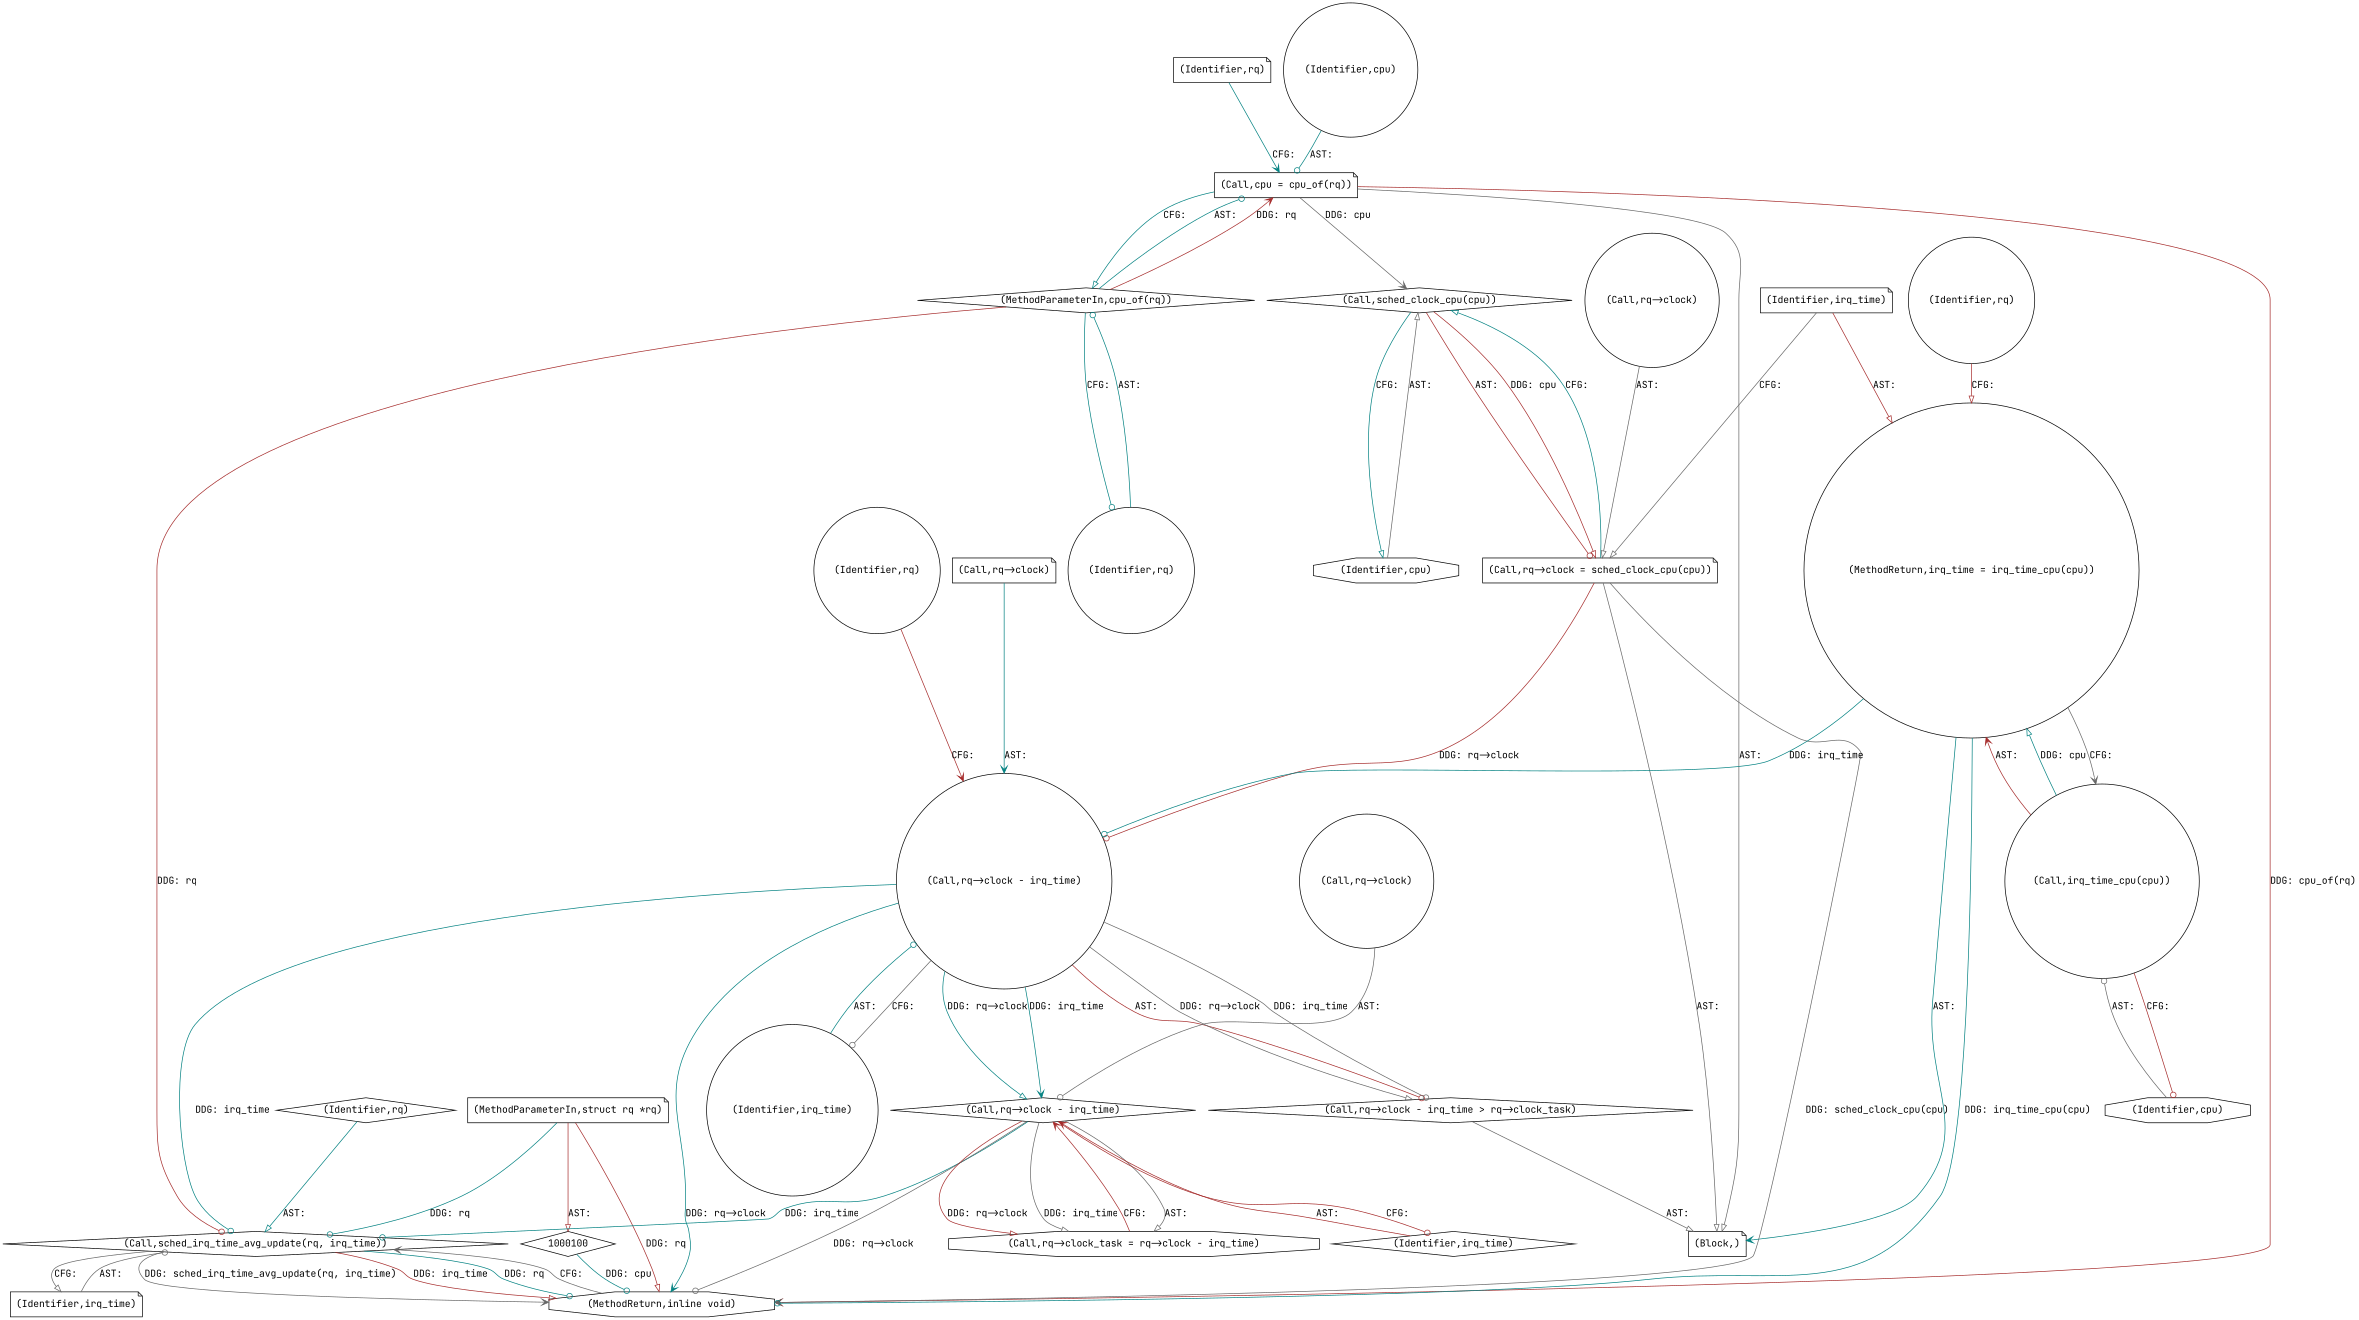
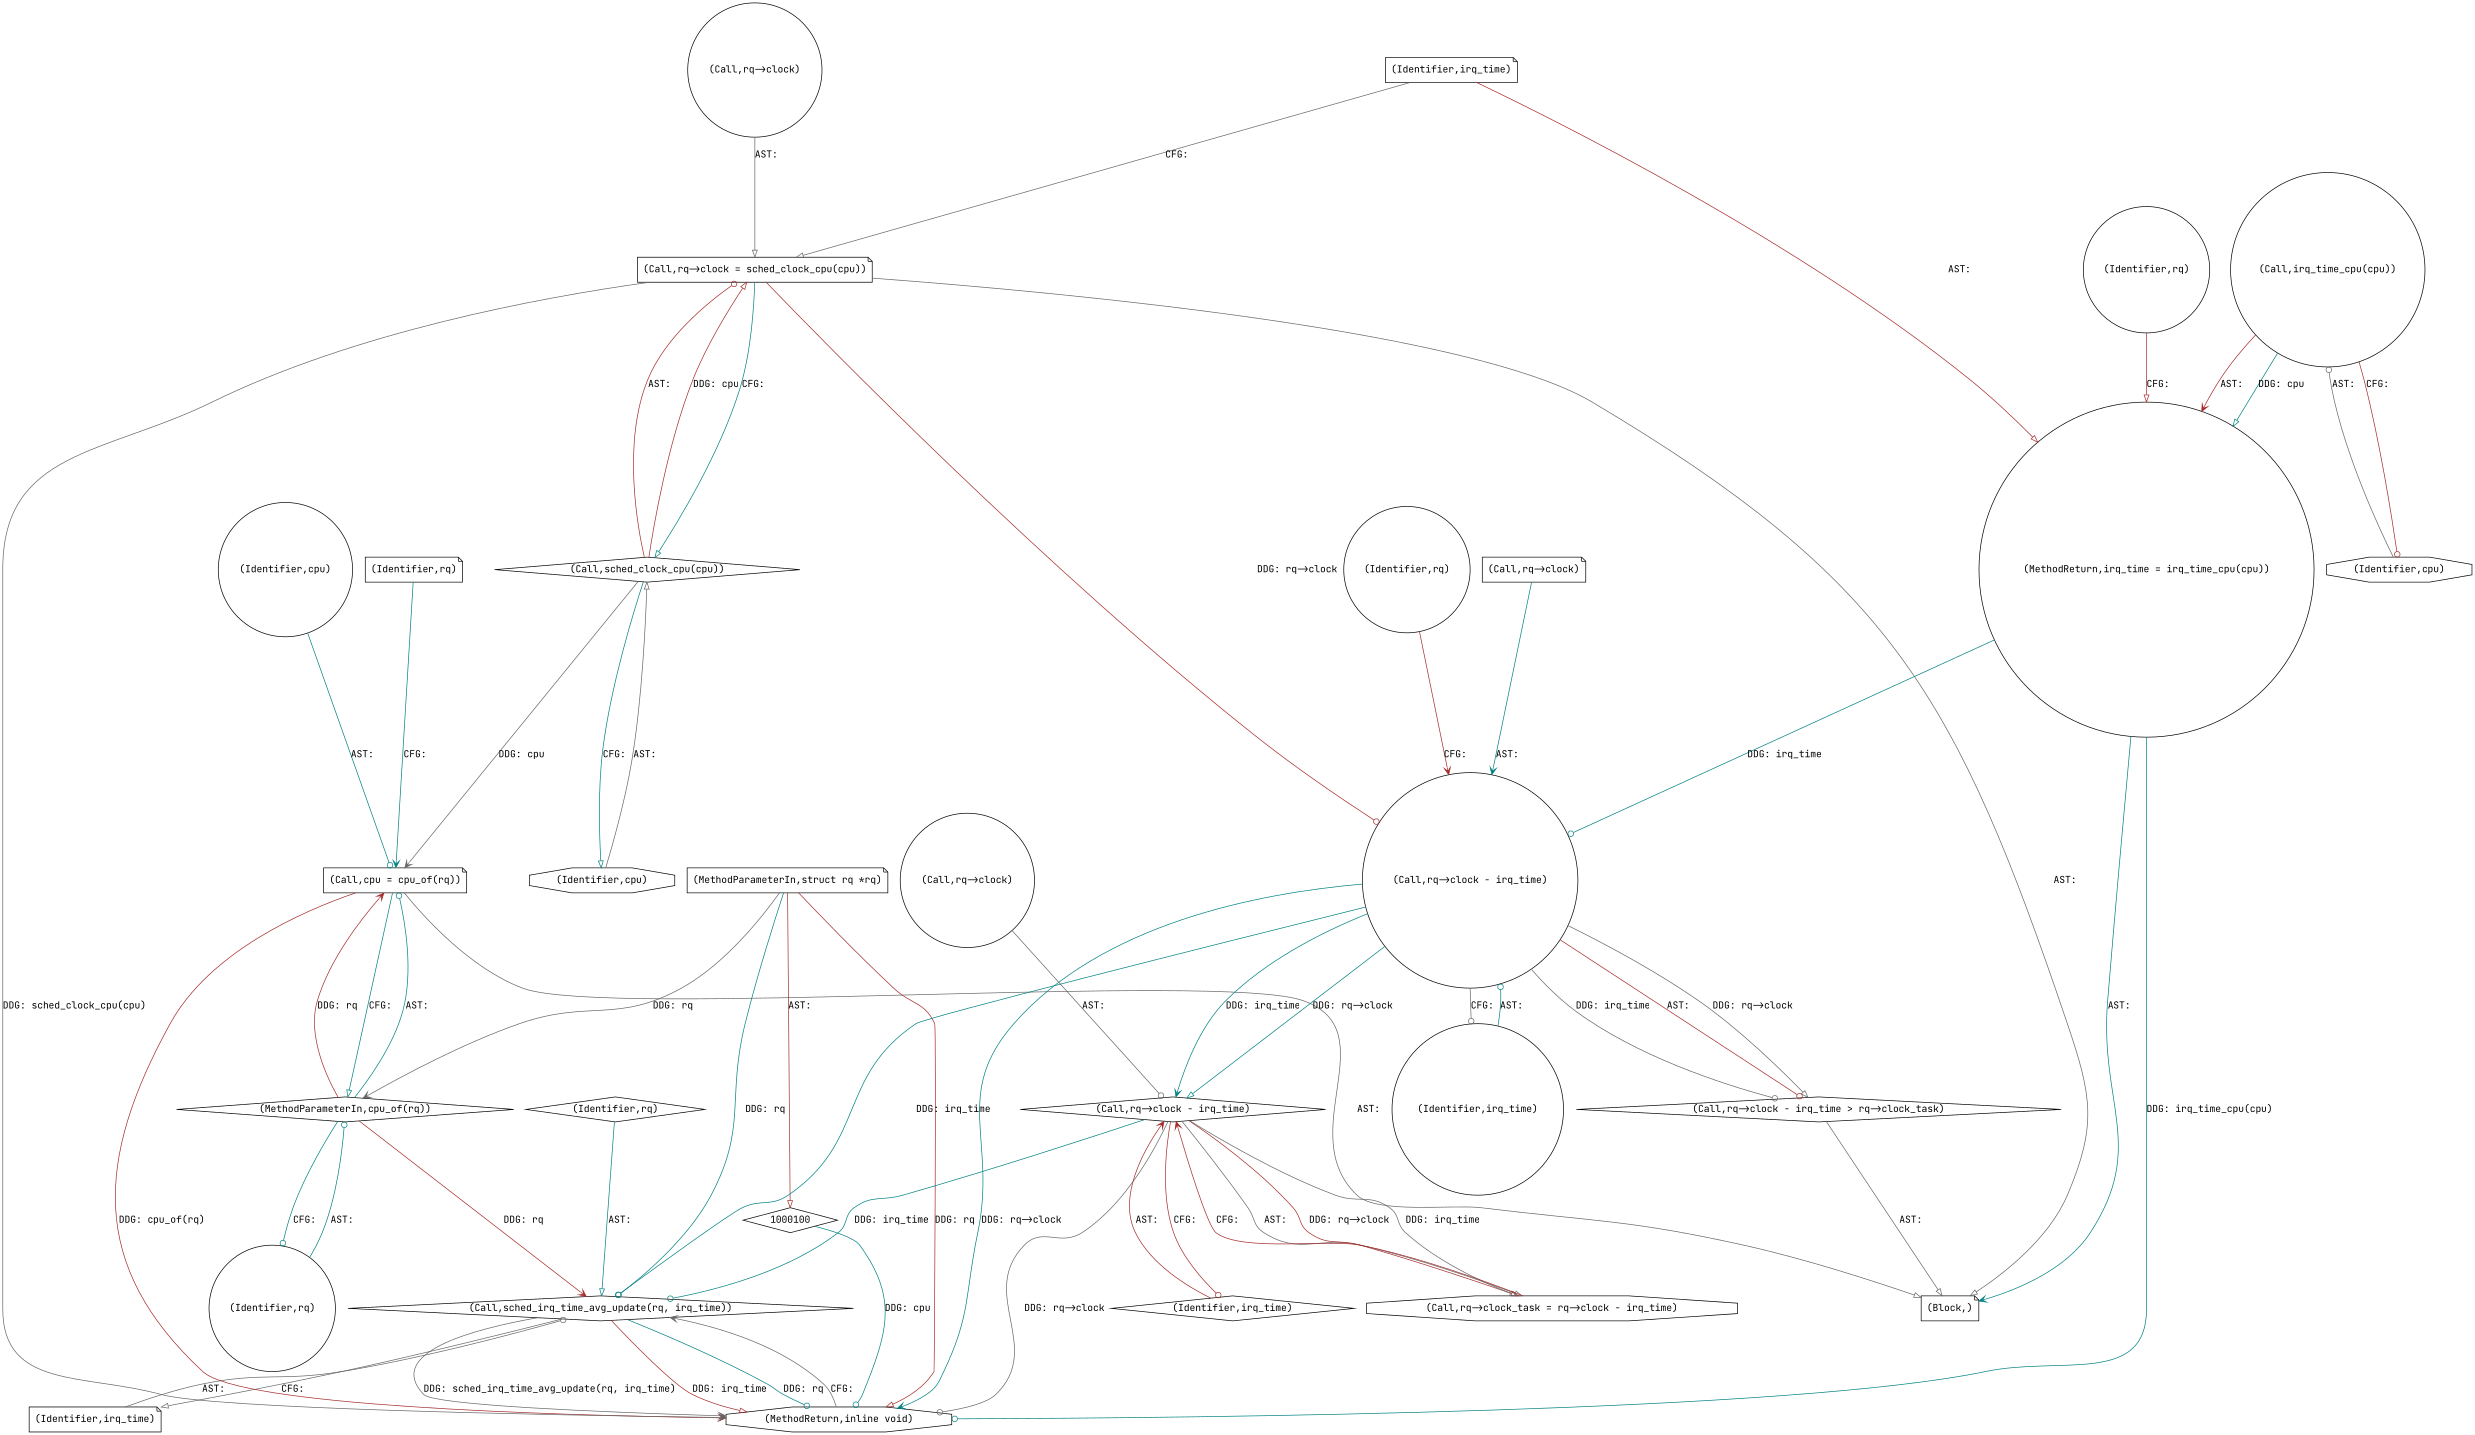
edge "(Call,cpu = cpu_of(rq))" -> "(Call,sched_clock_cpu(cpu))": reversed
edge "(MethodParameterIn,cpu_of(rq))" -> "(Call,sched_irq_time_avg_update(rq, irq_time))": arrowhead odot -> vee
edge "(MethodReturn,irq_time = irq_time_cpu(cpu))" -> "(Call,irq_time_cpu(cpu))": removed, label "CFG:"
edge "(MethodParameterIn,struct rq *rq)" -> "(MethodParameterIn,cpu_of(rq))": added, label "DDG: rq"
